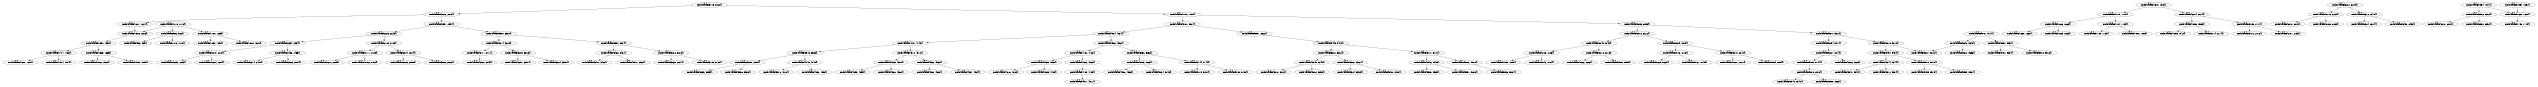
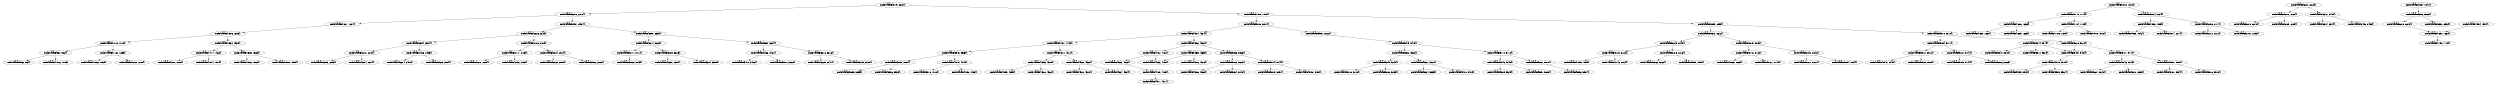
edge "Node{data=[7534, 7547]}" -> "Node{data=[7630, 7630]}": now "Node{data=[6878, 6878]}" -> "Node{data=[7630, 7630]}"
edge "Node{data=[1018, 1018]}" -> "Node{data=[1386, 1386]}": reversed
edge "Node{data=[9618, 9618]}" -> "Node{data=[9627, 9642]}": now "Node{data=[9618, 9618]}" -> "Node{data=[9727, 9747]}"
edge "Node{data=[9454, 9454]}" -> "Node{data=[9344, 9344]}": reversed
edge "Node{data=[4782, 4782]}" -> "Node{data=[4655, 4655]}": now "Node{data=[4782, 4782]}" -> "Node{data=[4693, 4738]}"
edge "Node{data=[9098, 9144]}" -> "Node{data=[8972, 8972]}": now "Node{data=[9054, 9071]}" -> "Node{data=[8972, 8972]}"
